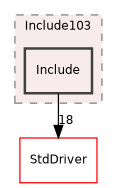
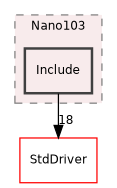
cluster "Include103": label "Include103" -> "Nano103"
